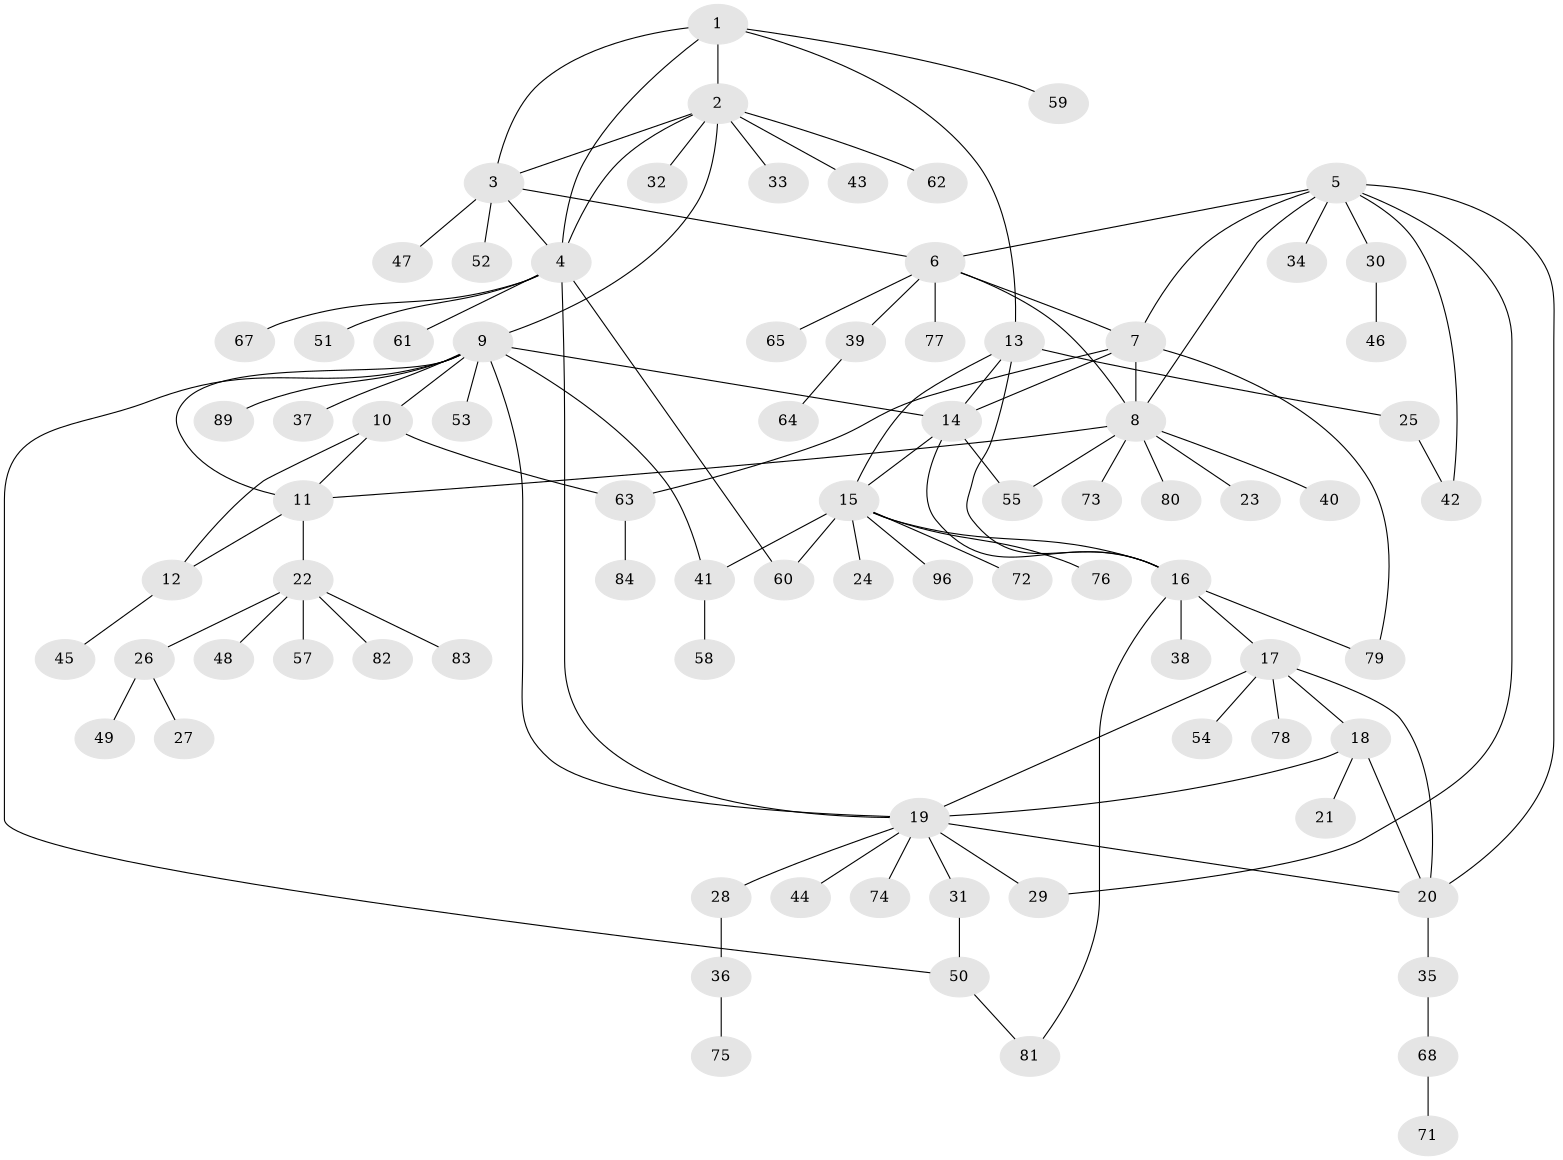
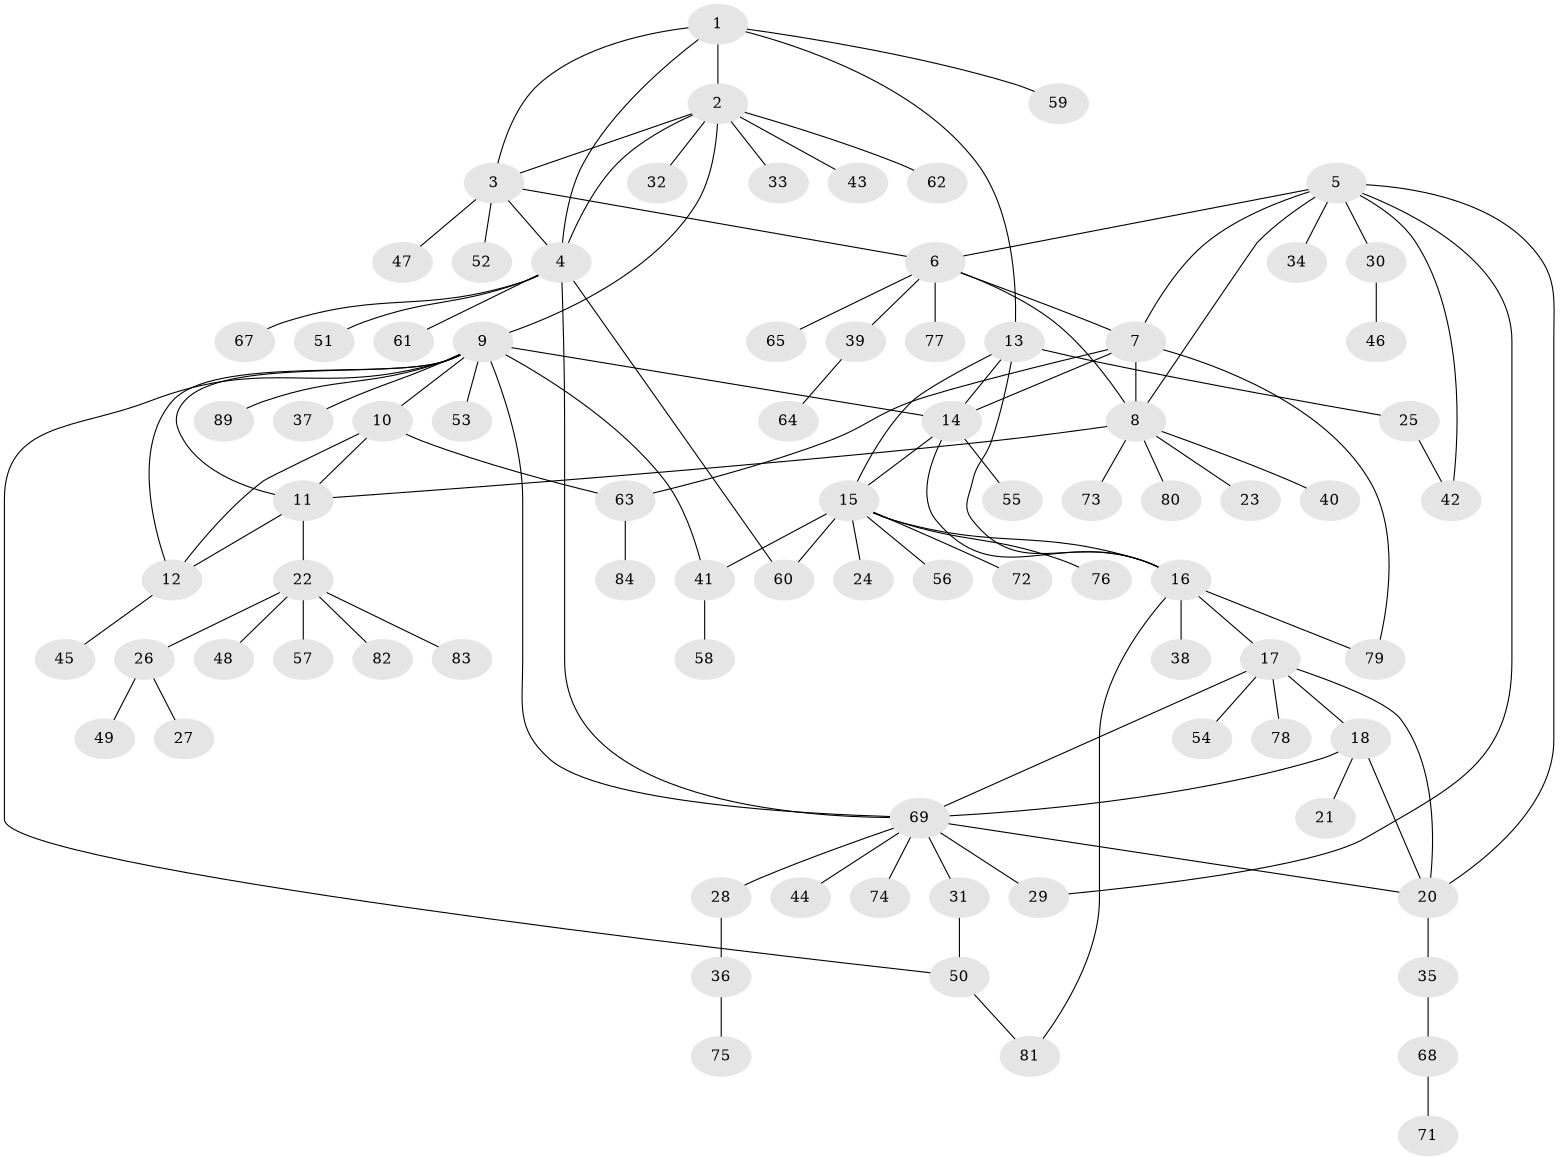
edge "9" -- "12": added
edge "8" -- "55": removed
node "96": label "96" -> "56"
node "19": label "19" -> "69"
